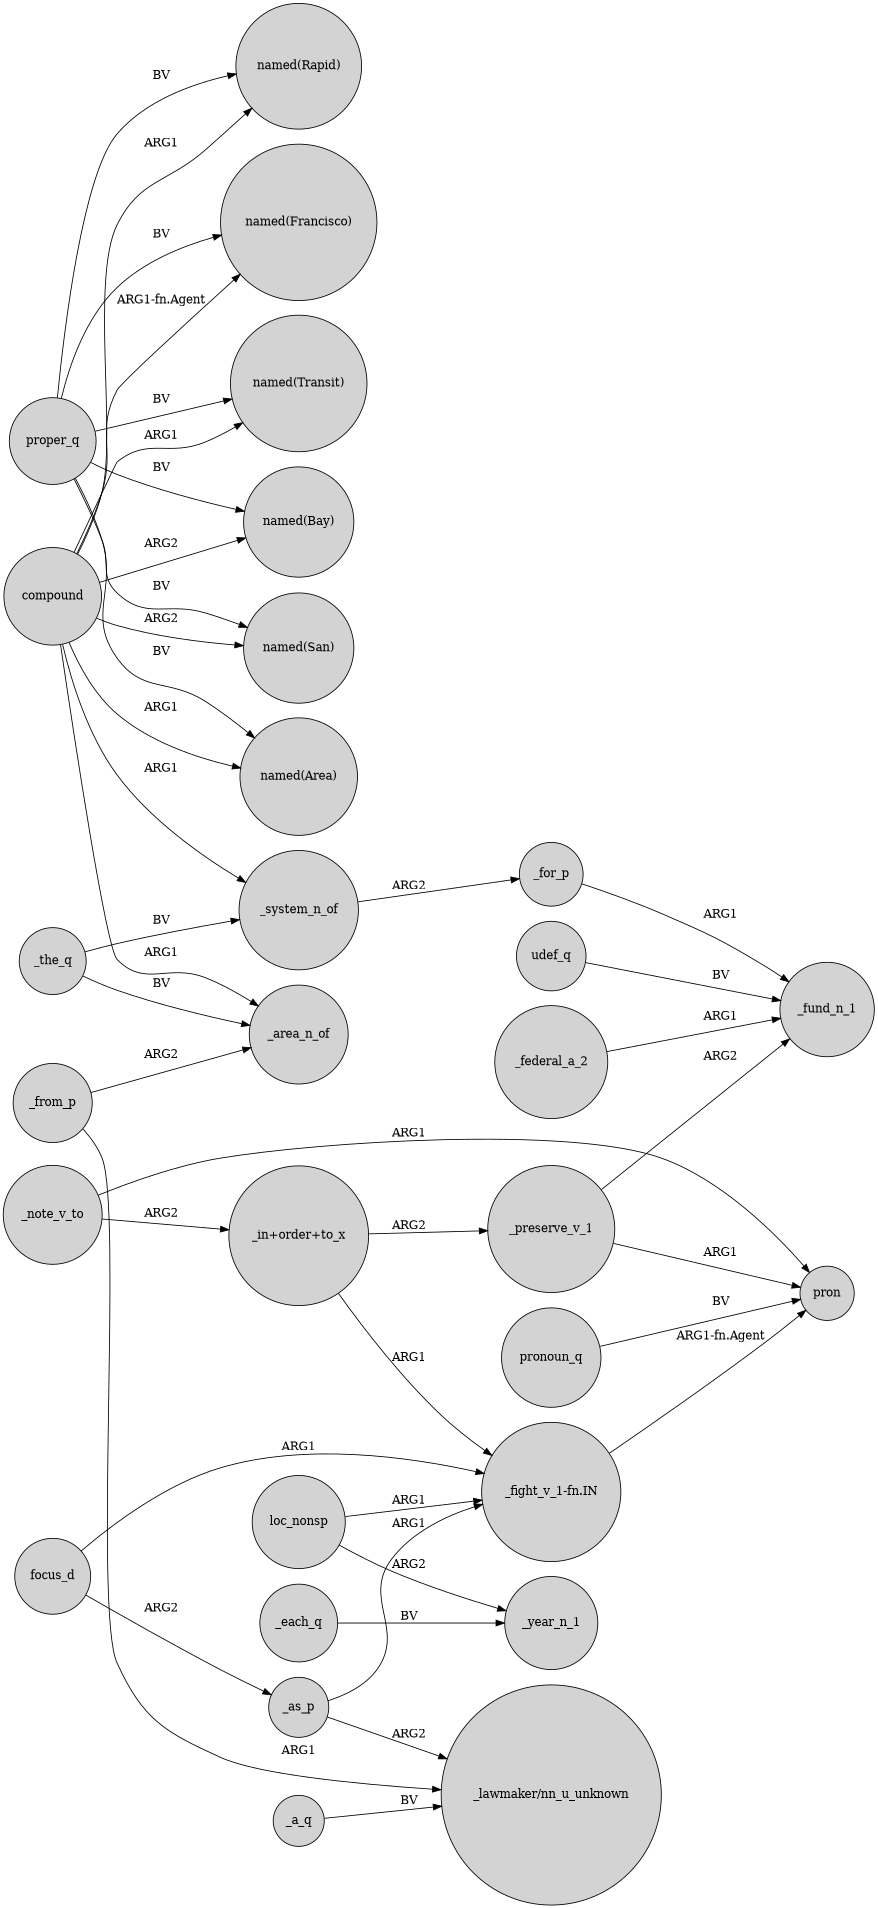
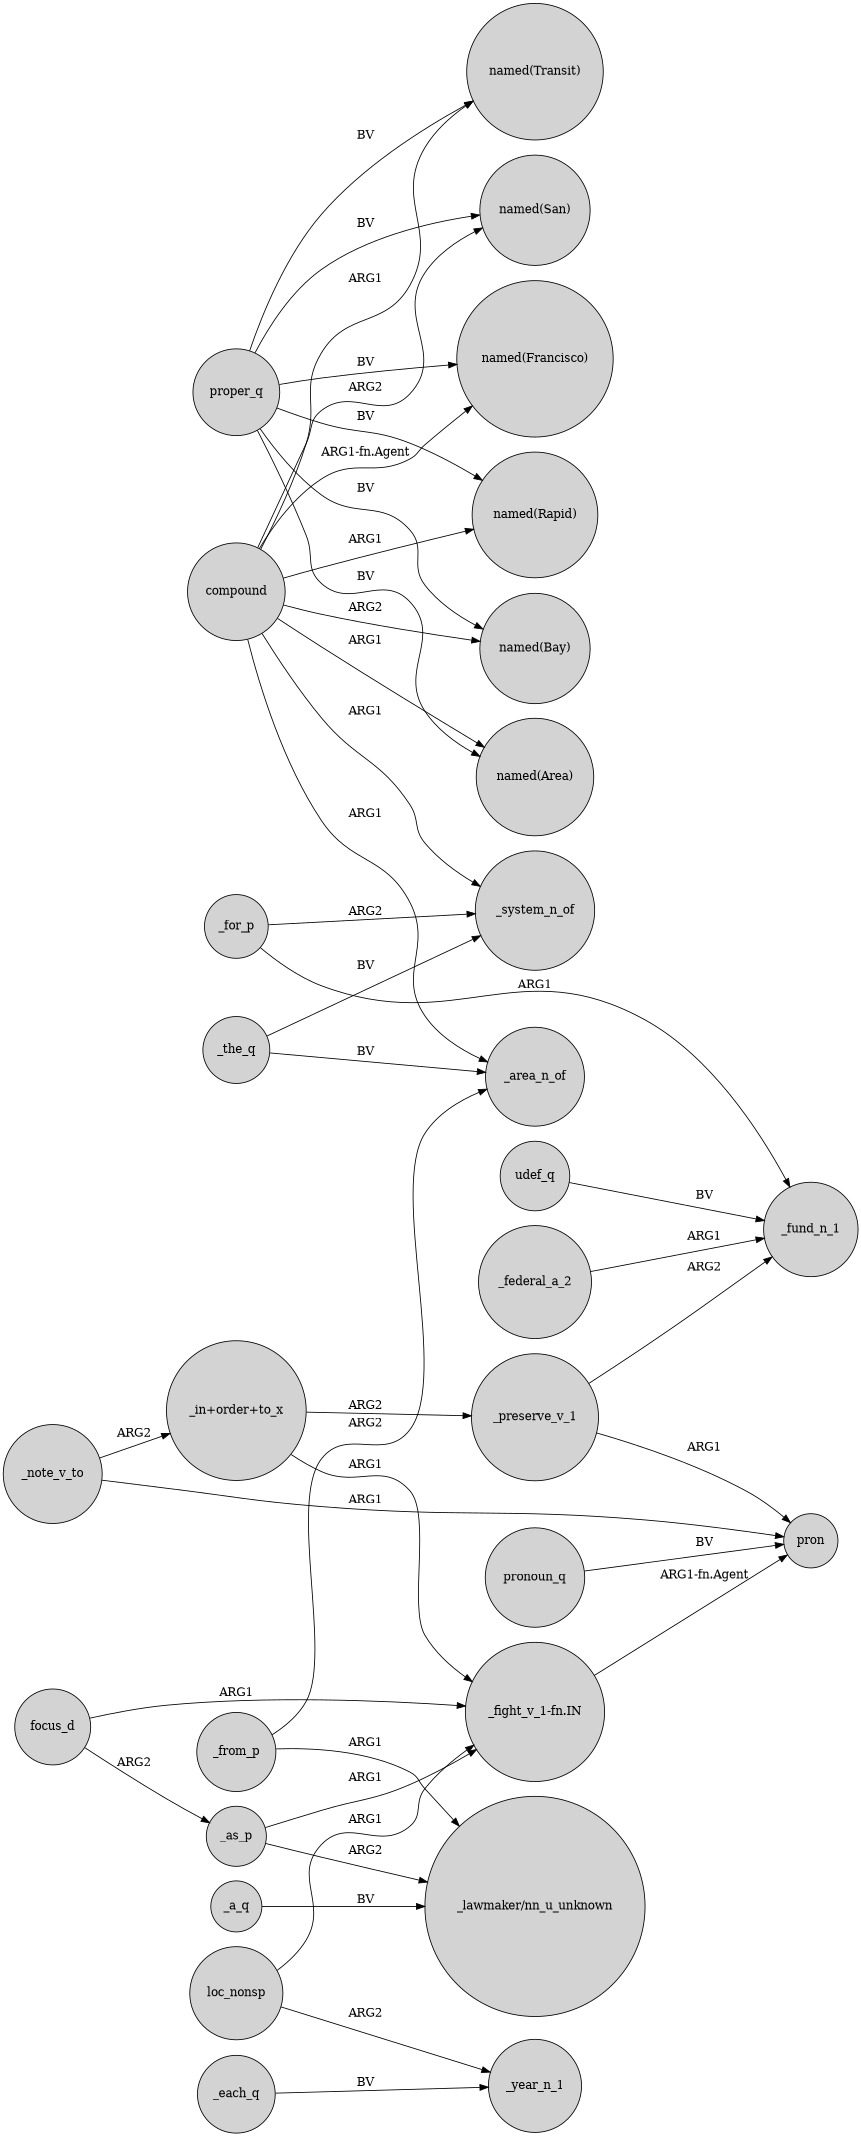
edge "_system_n_of" -> "_for_p": reversed
